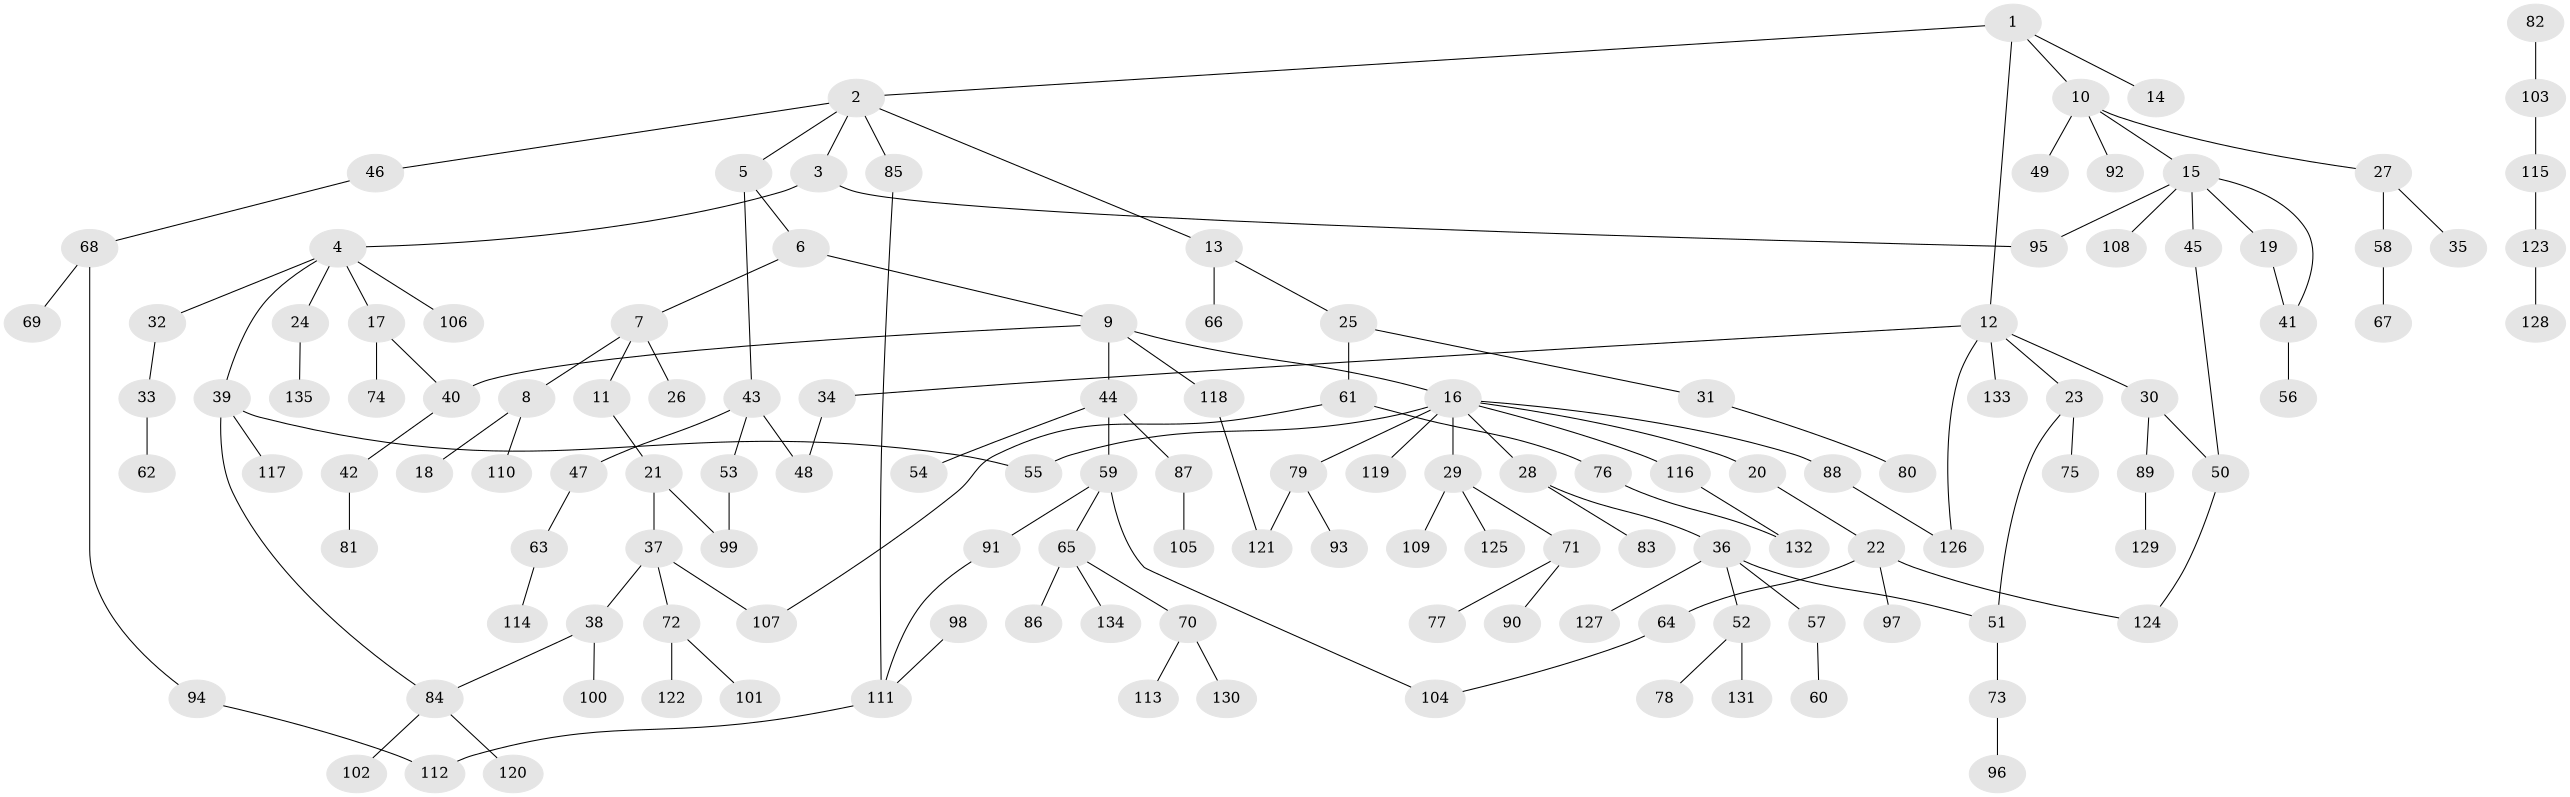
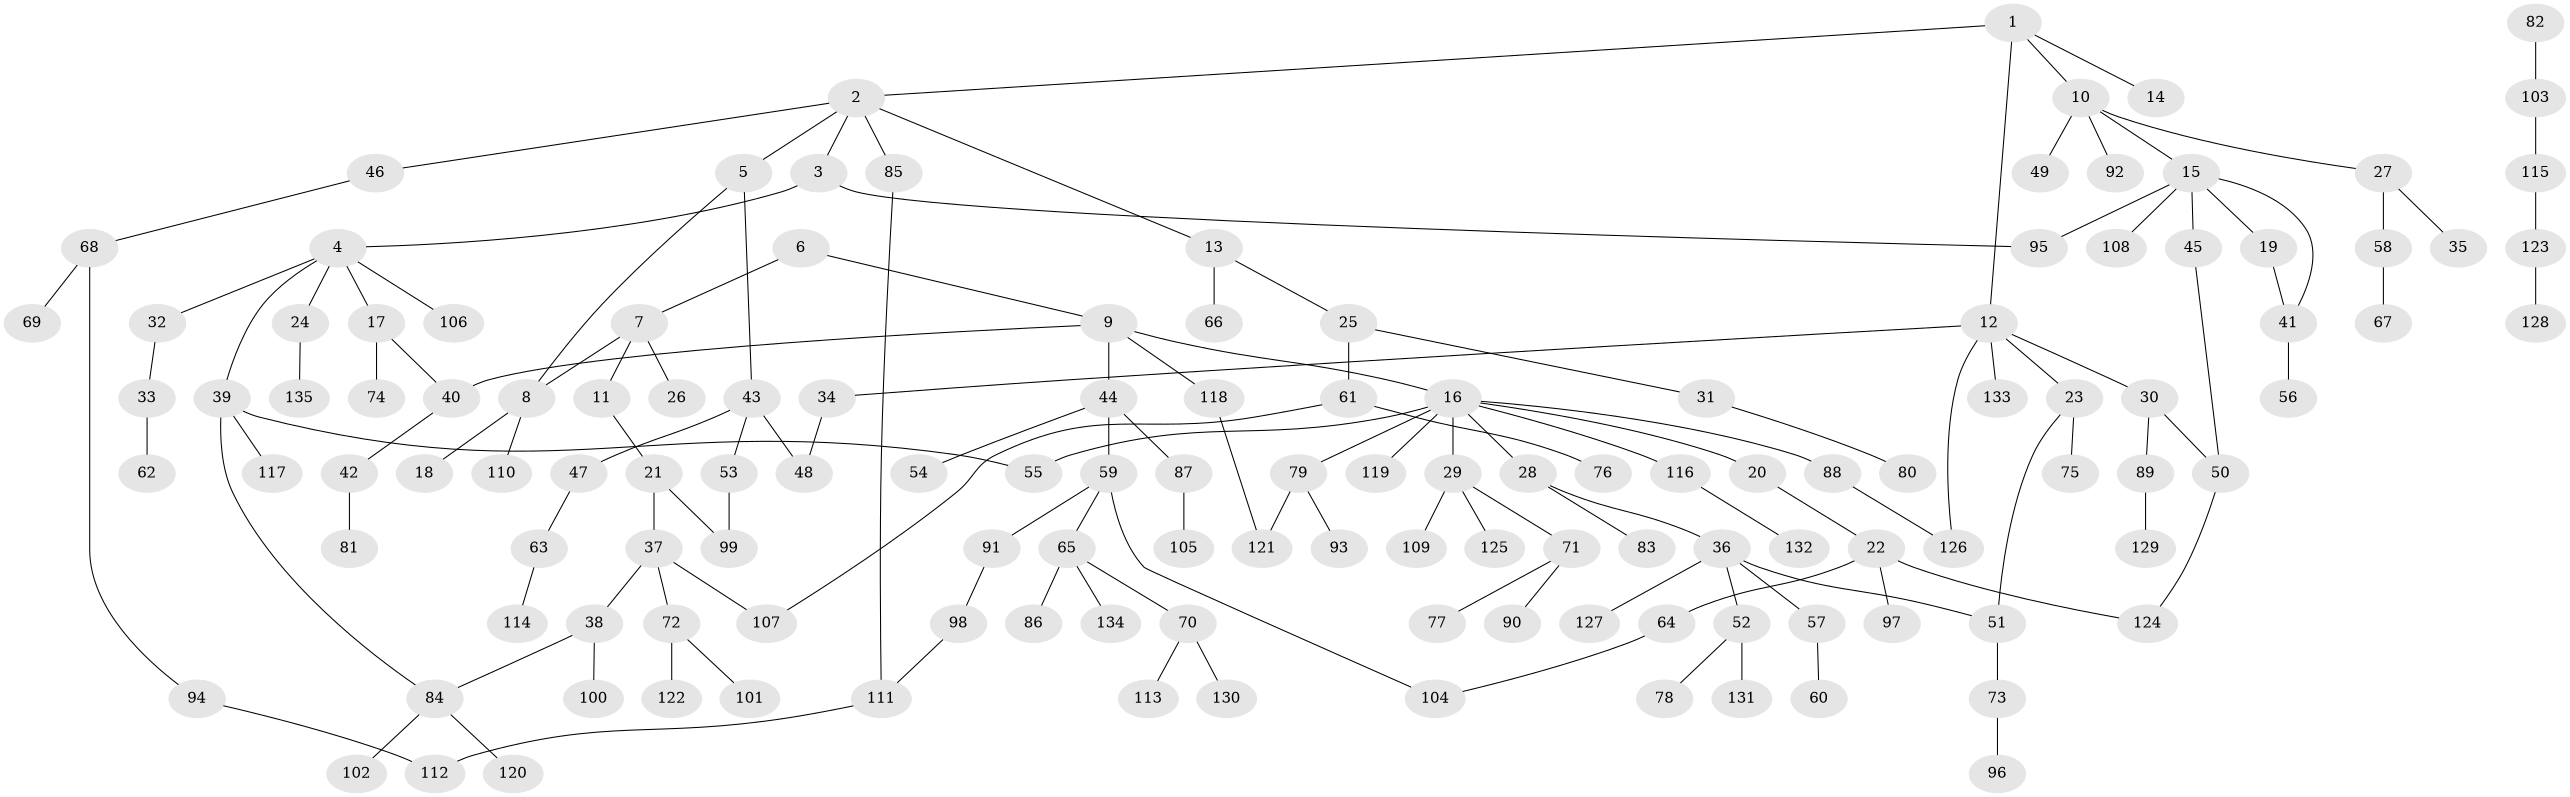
edge "5" -- "6": now "5" -- "8"
edge "76" -- "132": removed
edge "91" -- "111": now "91" -- "98"
